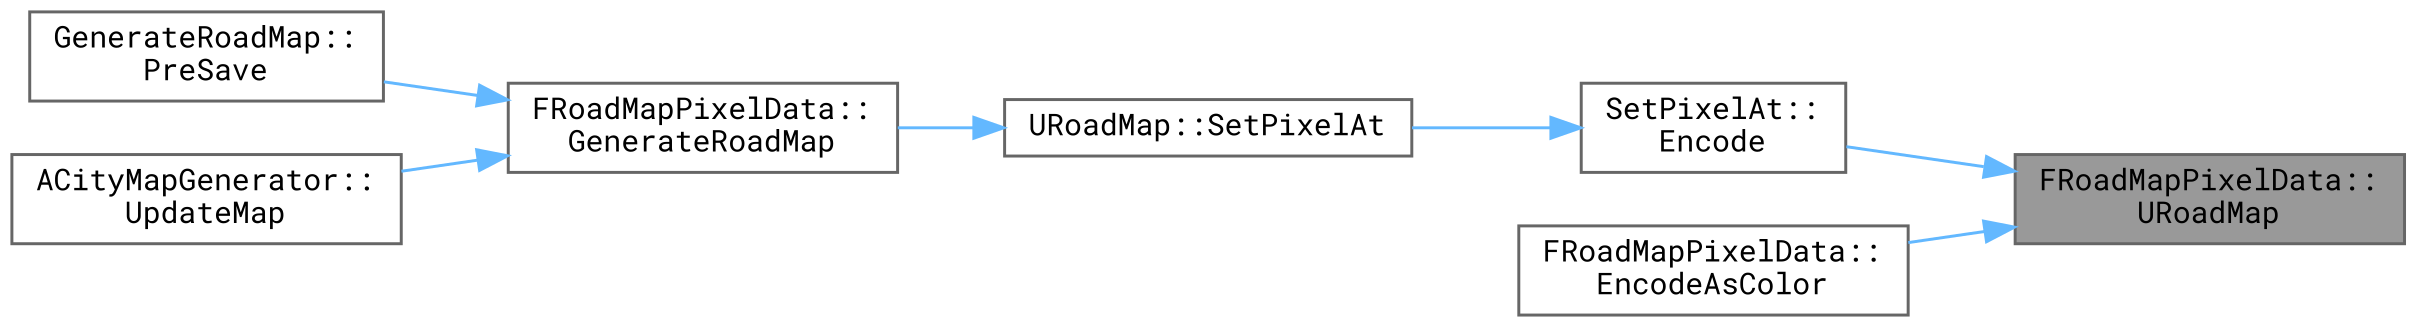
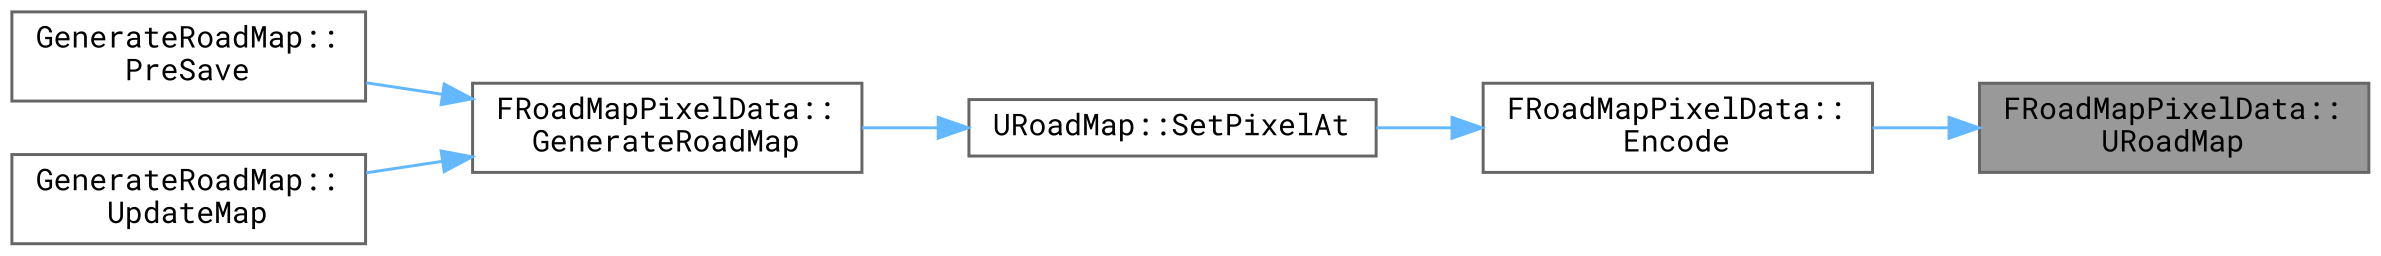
node "SetPixelAt:: Encode": label "SetPixelAt:: Encode" -> "FRoadMapPixelData:: Encode"
node "ACityMapGenerator:: UpdateMap": label "ACityMapGenerator:: UpdateMap" -> "GenerateRoadMap:: UpdateMap"
node "FRoadMapPixelData:: EncodeAsColor": removed
